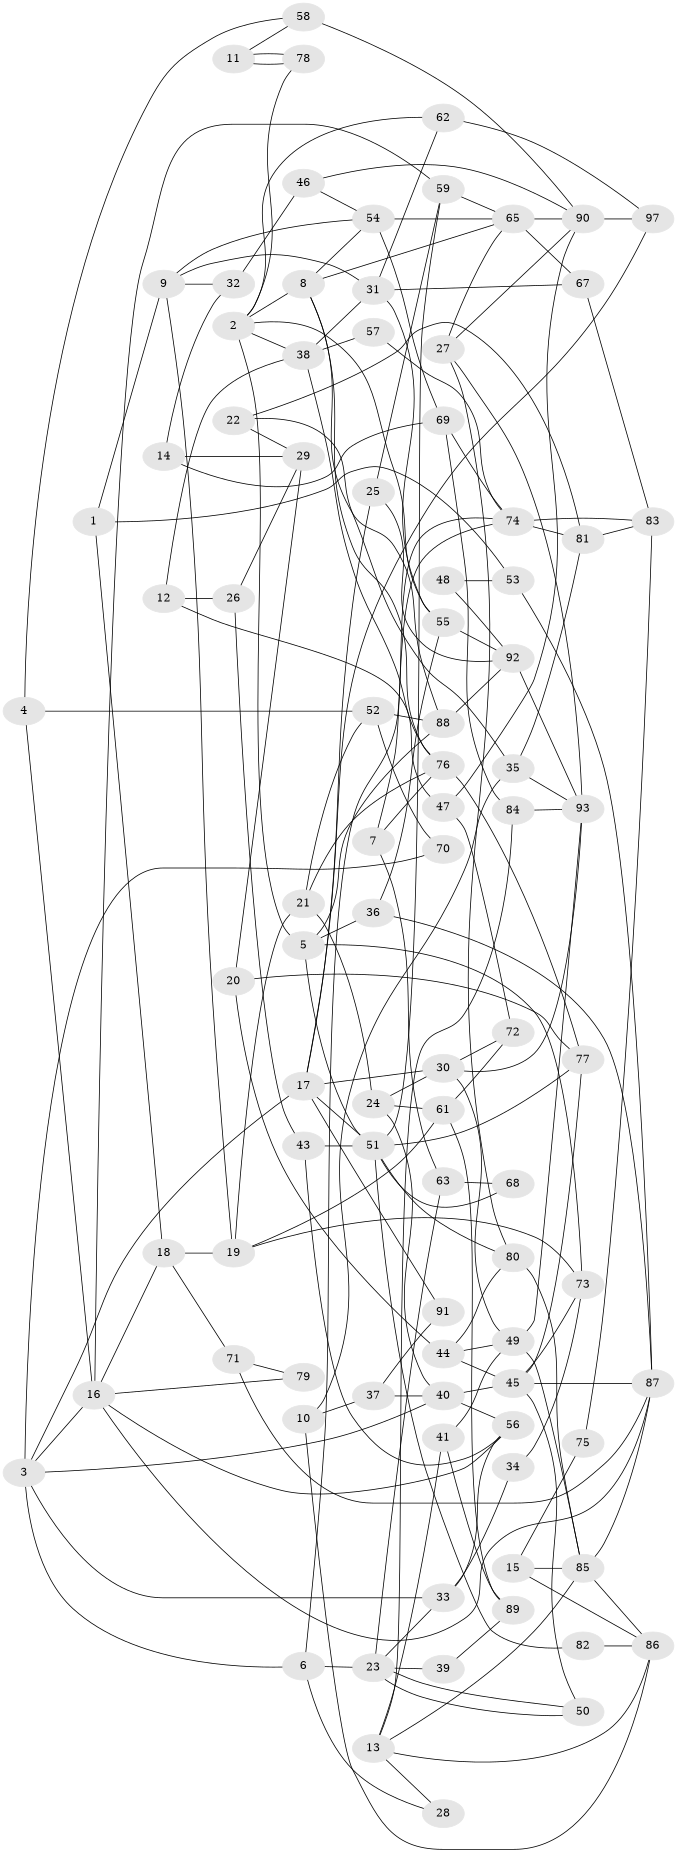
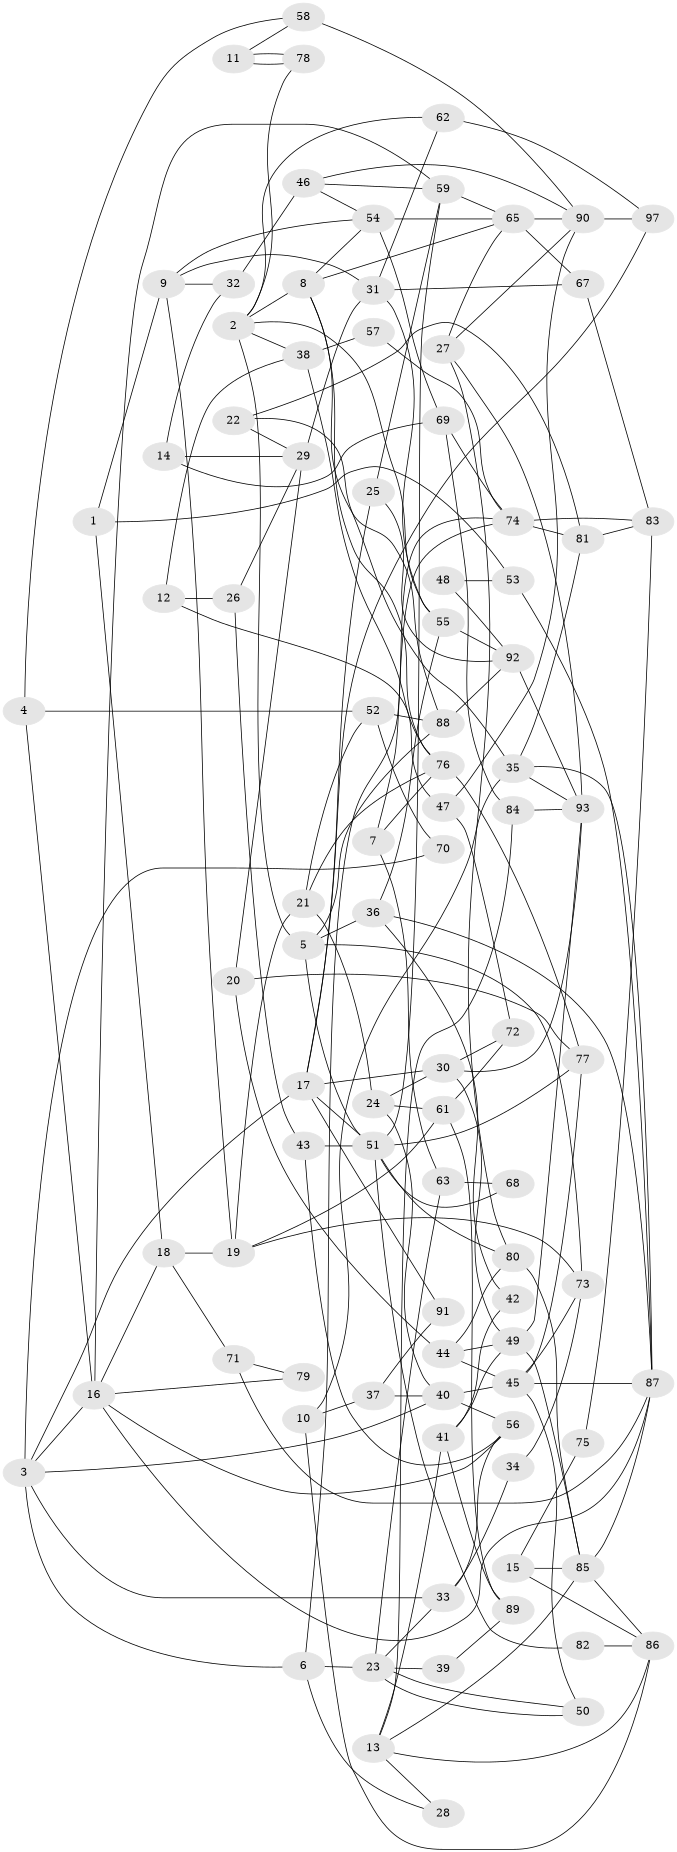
edge "46" -- "59": added
edge "31" -- "38": now "31" -- "29"
edge "35" -- "87": added
node "42": added
